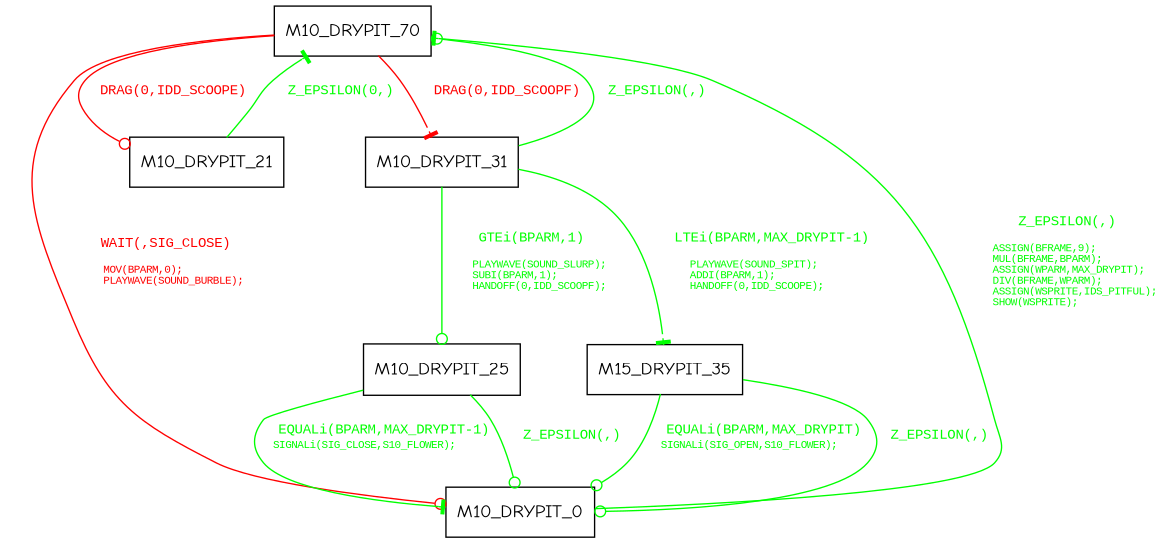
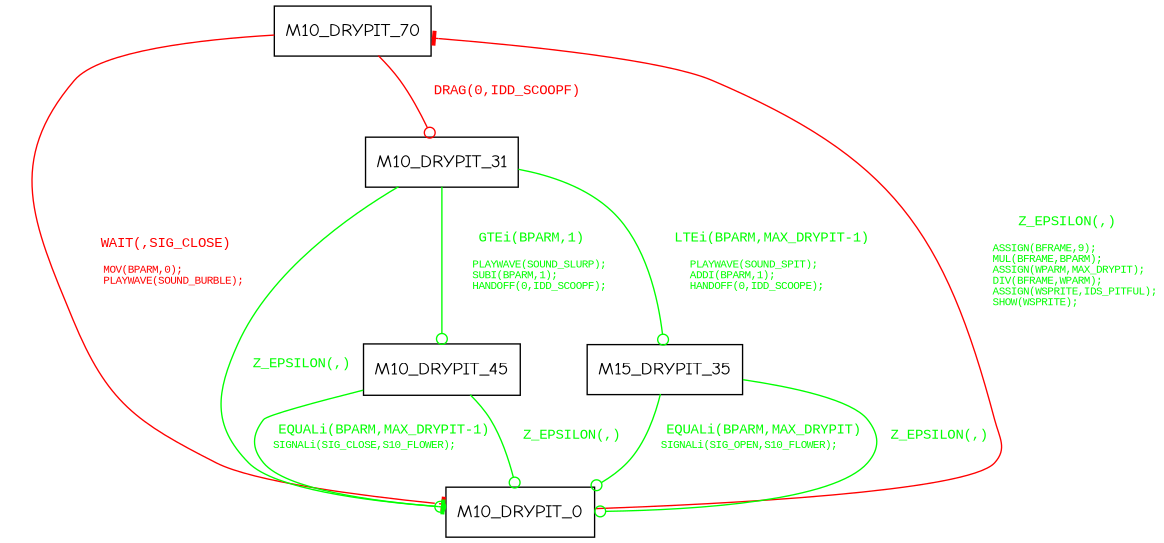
edge "M10_DRYPIT_31" -> "M10_DRYPIT_70": now "M10_DRYPIT_31" -> "M10_DRYPIT_0"
edge "M10_DRYPIT_70" -> "M10_DRYPIT_31": arrowhead tee -> odot
node "M10_DRYPIT_21": removed
edge "M10_DRYPIT_31" -> "M15_DRYPIT_35": arrowhead tee -> odot
edge "M10_DRYPIT_0" -> "M10_DRYPIT_70": color green -> red
edge "M10_DRYPIT_70" -> "M10_DRYPIT_0": arrowhead odot -> tee
node "M10_DRYPIT_25": label "M10_DRYPIT_25" -> "M10_DRYPIT_45"
